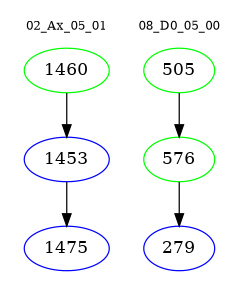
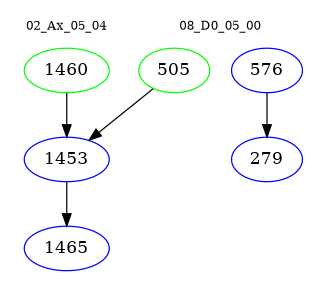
cluster "02_Ax_05_01": label "02_Ax_05_01" -> "02_Ax_05_04"
edge "505" -> "576": now "505" -> "1453"
node "576": color green -> blue
node "1475": label "1475" -> "1465"
